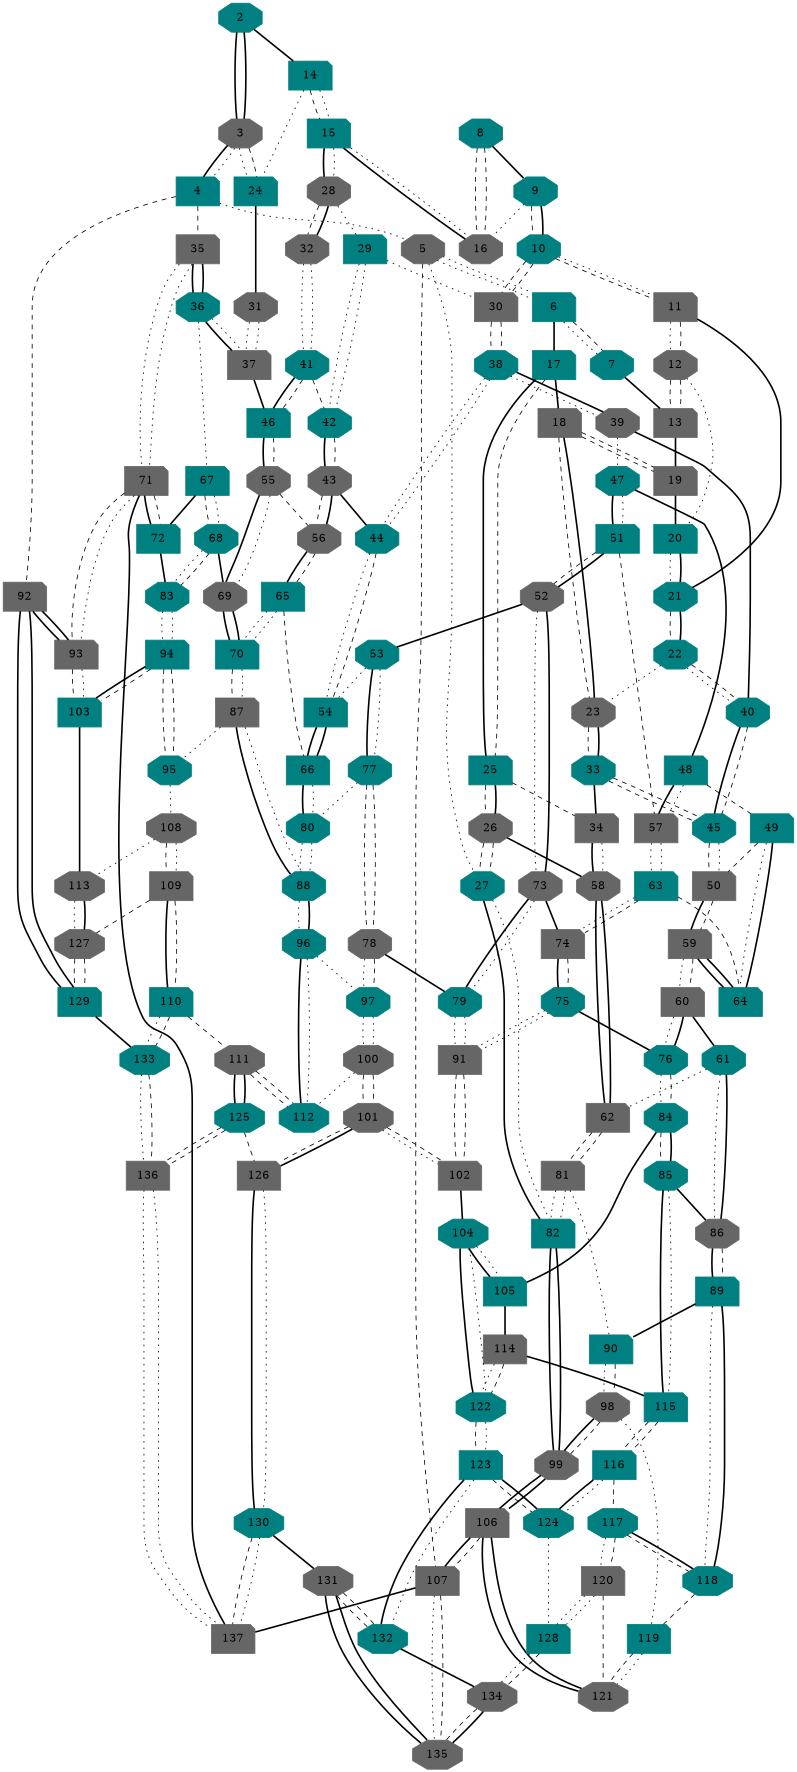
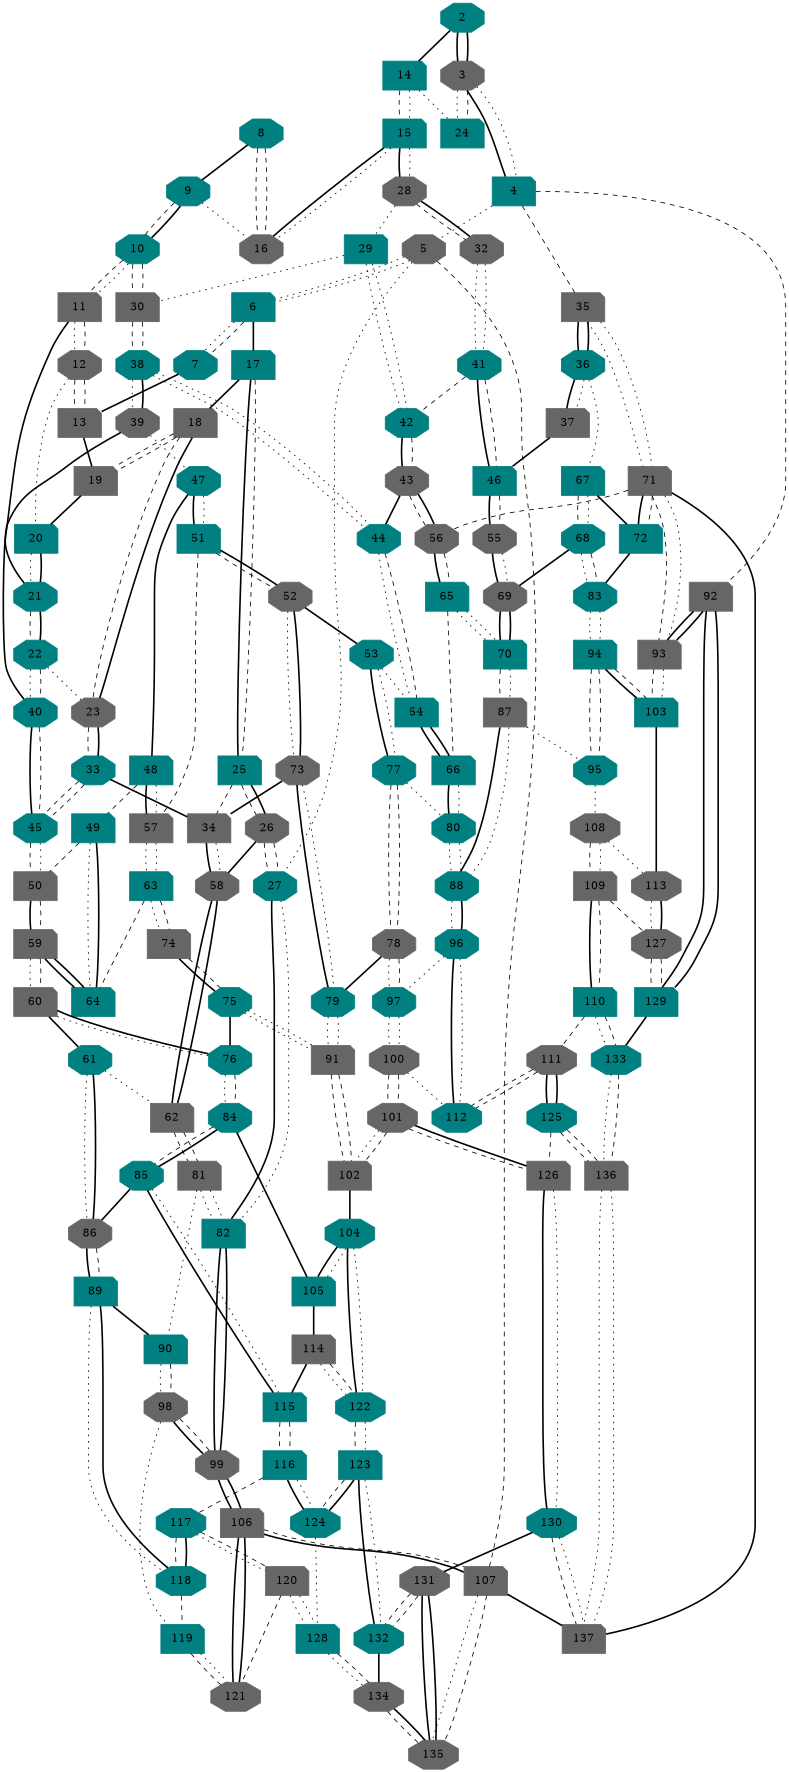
node "31": removed
edge "55" -- "56": now "71" -- "56"
edge "73" -- "74": now "73" -- "34"
